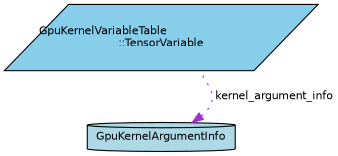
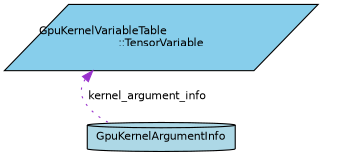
edge "GpuKernelVariableTable ::TensorVariable" -> "GpuKernelArgumentInfo": reversed
